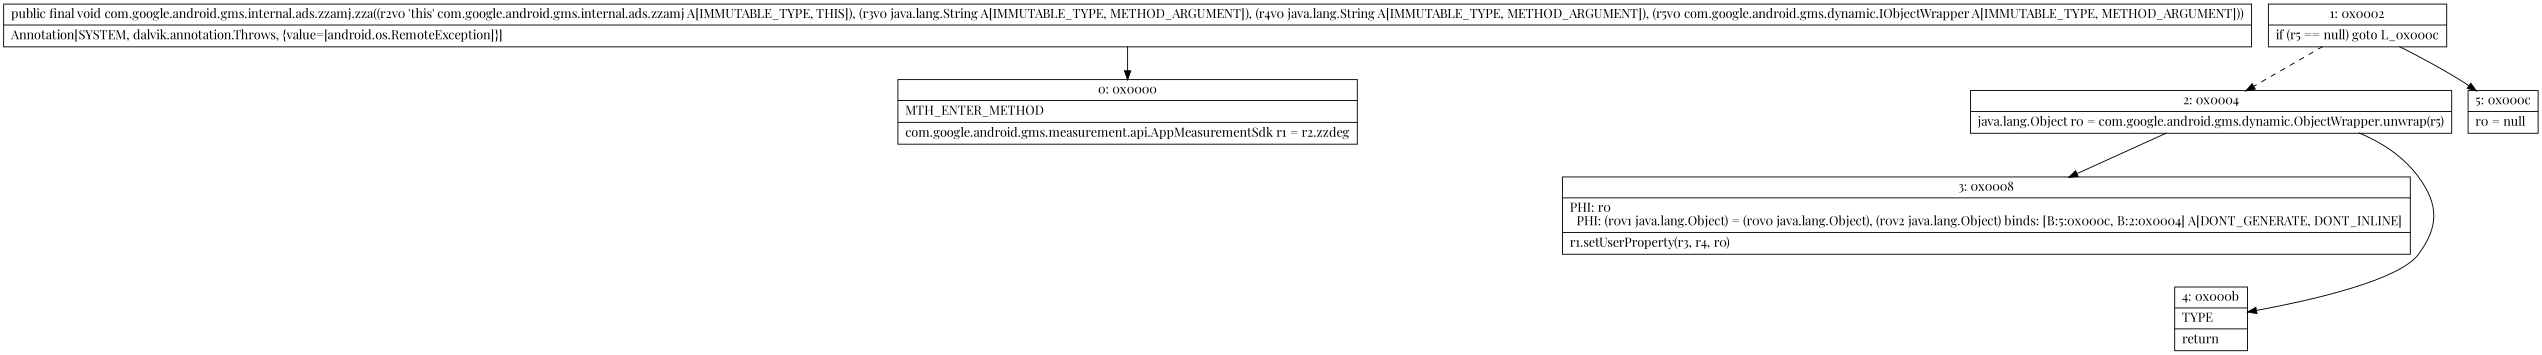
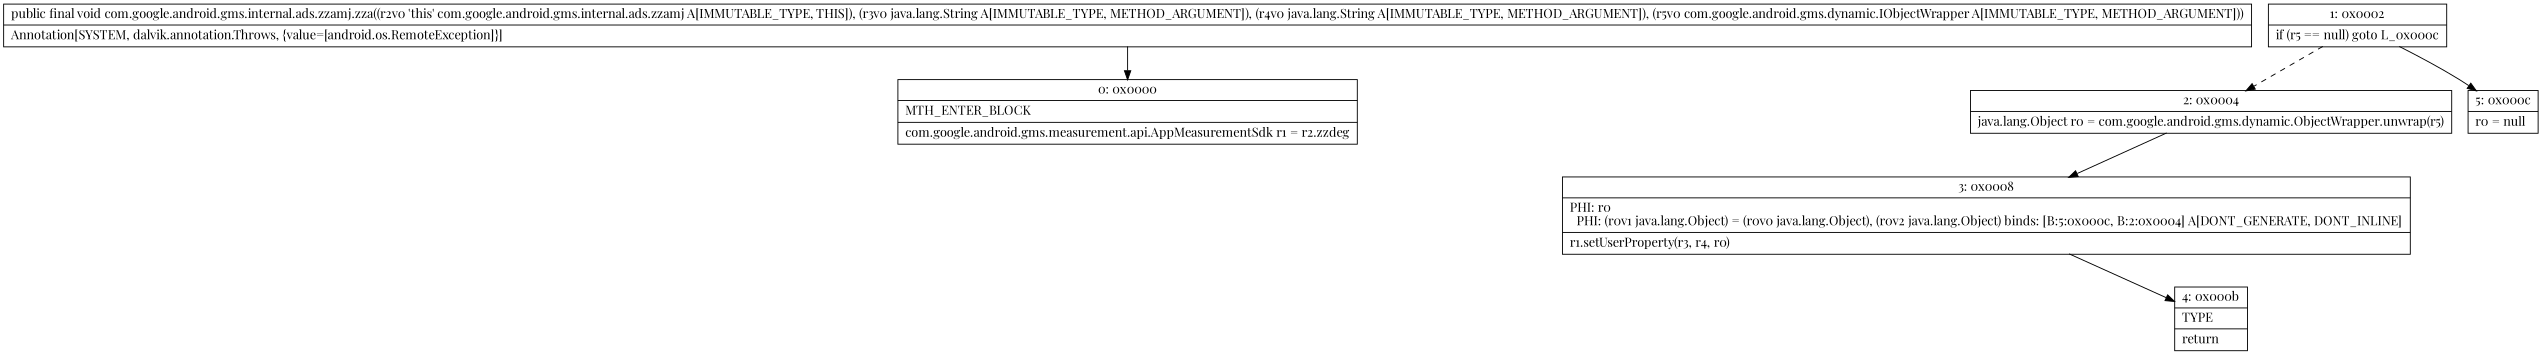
node "0: 0x0000": text "MTH_ENTER_METHOD" -> "MTH_ENTER_BLOCK"
edge "2: 0x0004" -> "4: 0x000b": now "3: 0x0008" -> "4: 0x000b"
